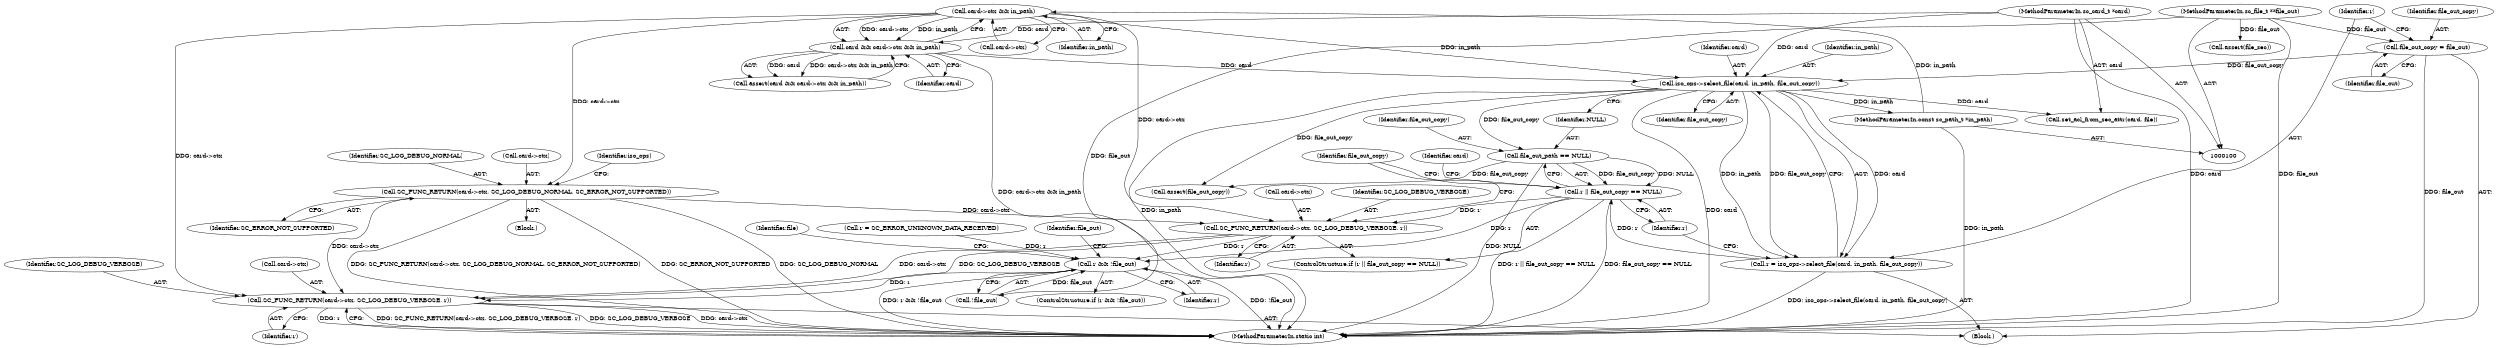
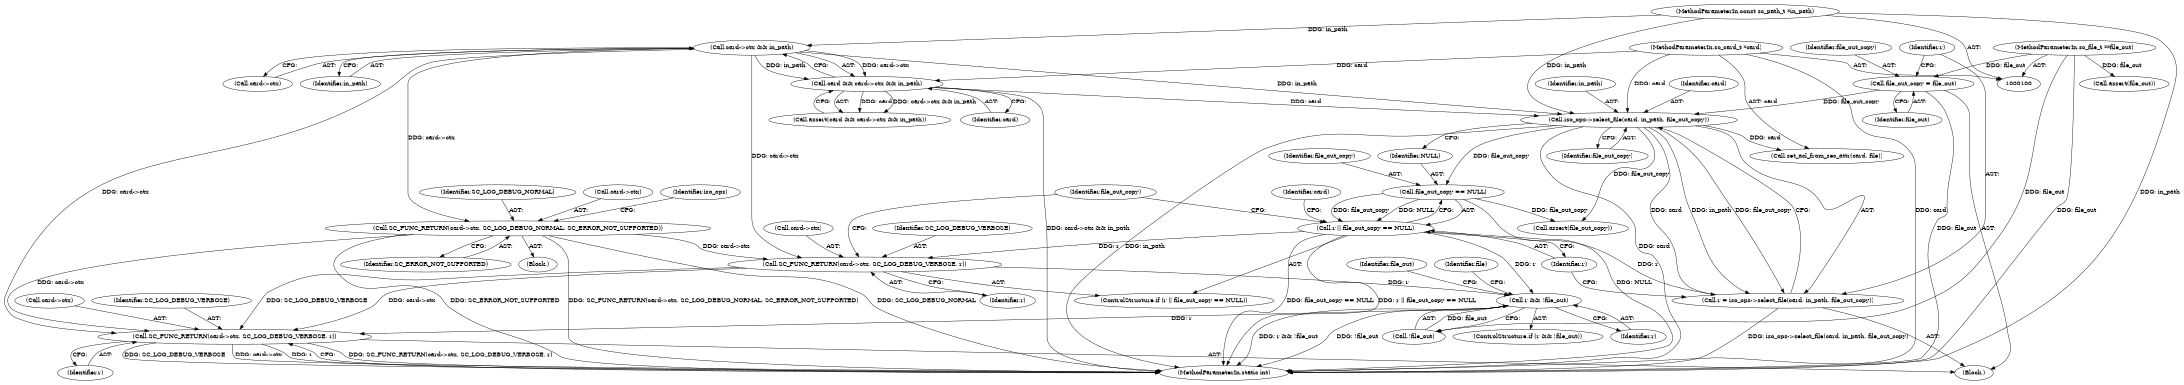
node "(Call,assert(file_sec))": label "(Call,assert(file_sec))" -> "(Call,assert(file_out))"
edge "(Call,iso_ops->select_file(card, in_path, file_out_copy))" -> "(MethodParameterIn,const sc_path_t *in_path)": reversed
node "(Call,file_out_path == NULL)": label "(Call,file_out_path == NULL)" -> "(Call,file_out_copy == NULL)"
node "(Call,r = SC_ERROR_UNKNOWN_DATA_RECEIVED)": removed
